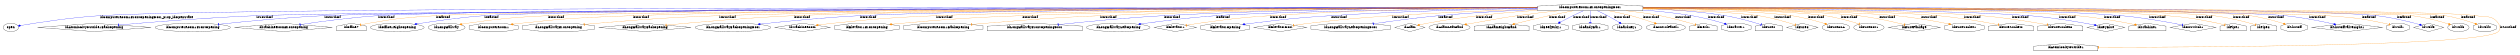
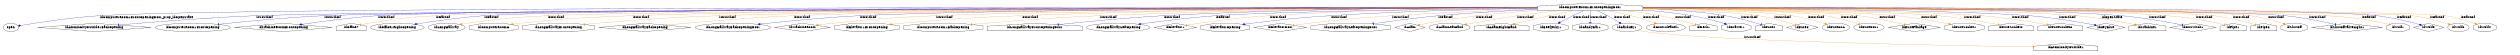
edge "idComputerRoom1FrontOpeningDoor" -> "idMachineRoomFrontOpening": arrowhead tee -> diamond
edge "idComputerRoom1FrontOpeningDoor" -> "idShutoffValveLight1": arrowhead diamond -> tee
edge "idComputerRoom1FrontOpeningDoor" -> "idAtomicCityOutside1": now "idCardKey1" -> "idAtomicCityOutside1"
edge "idComputerRoom1FrontOpeningDoor" -> "idMachine1": label "isNorthOf" -> "idOpenState"
node "idComputerRoom1": label "idComputerRoom1" -> "idComputerRoom6"
